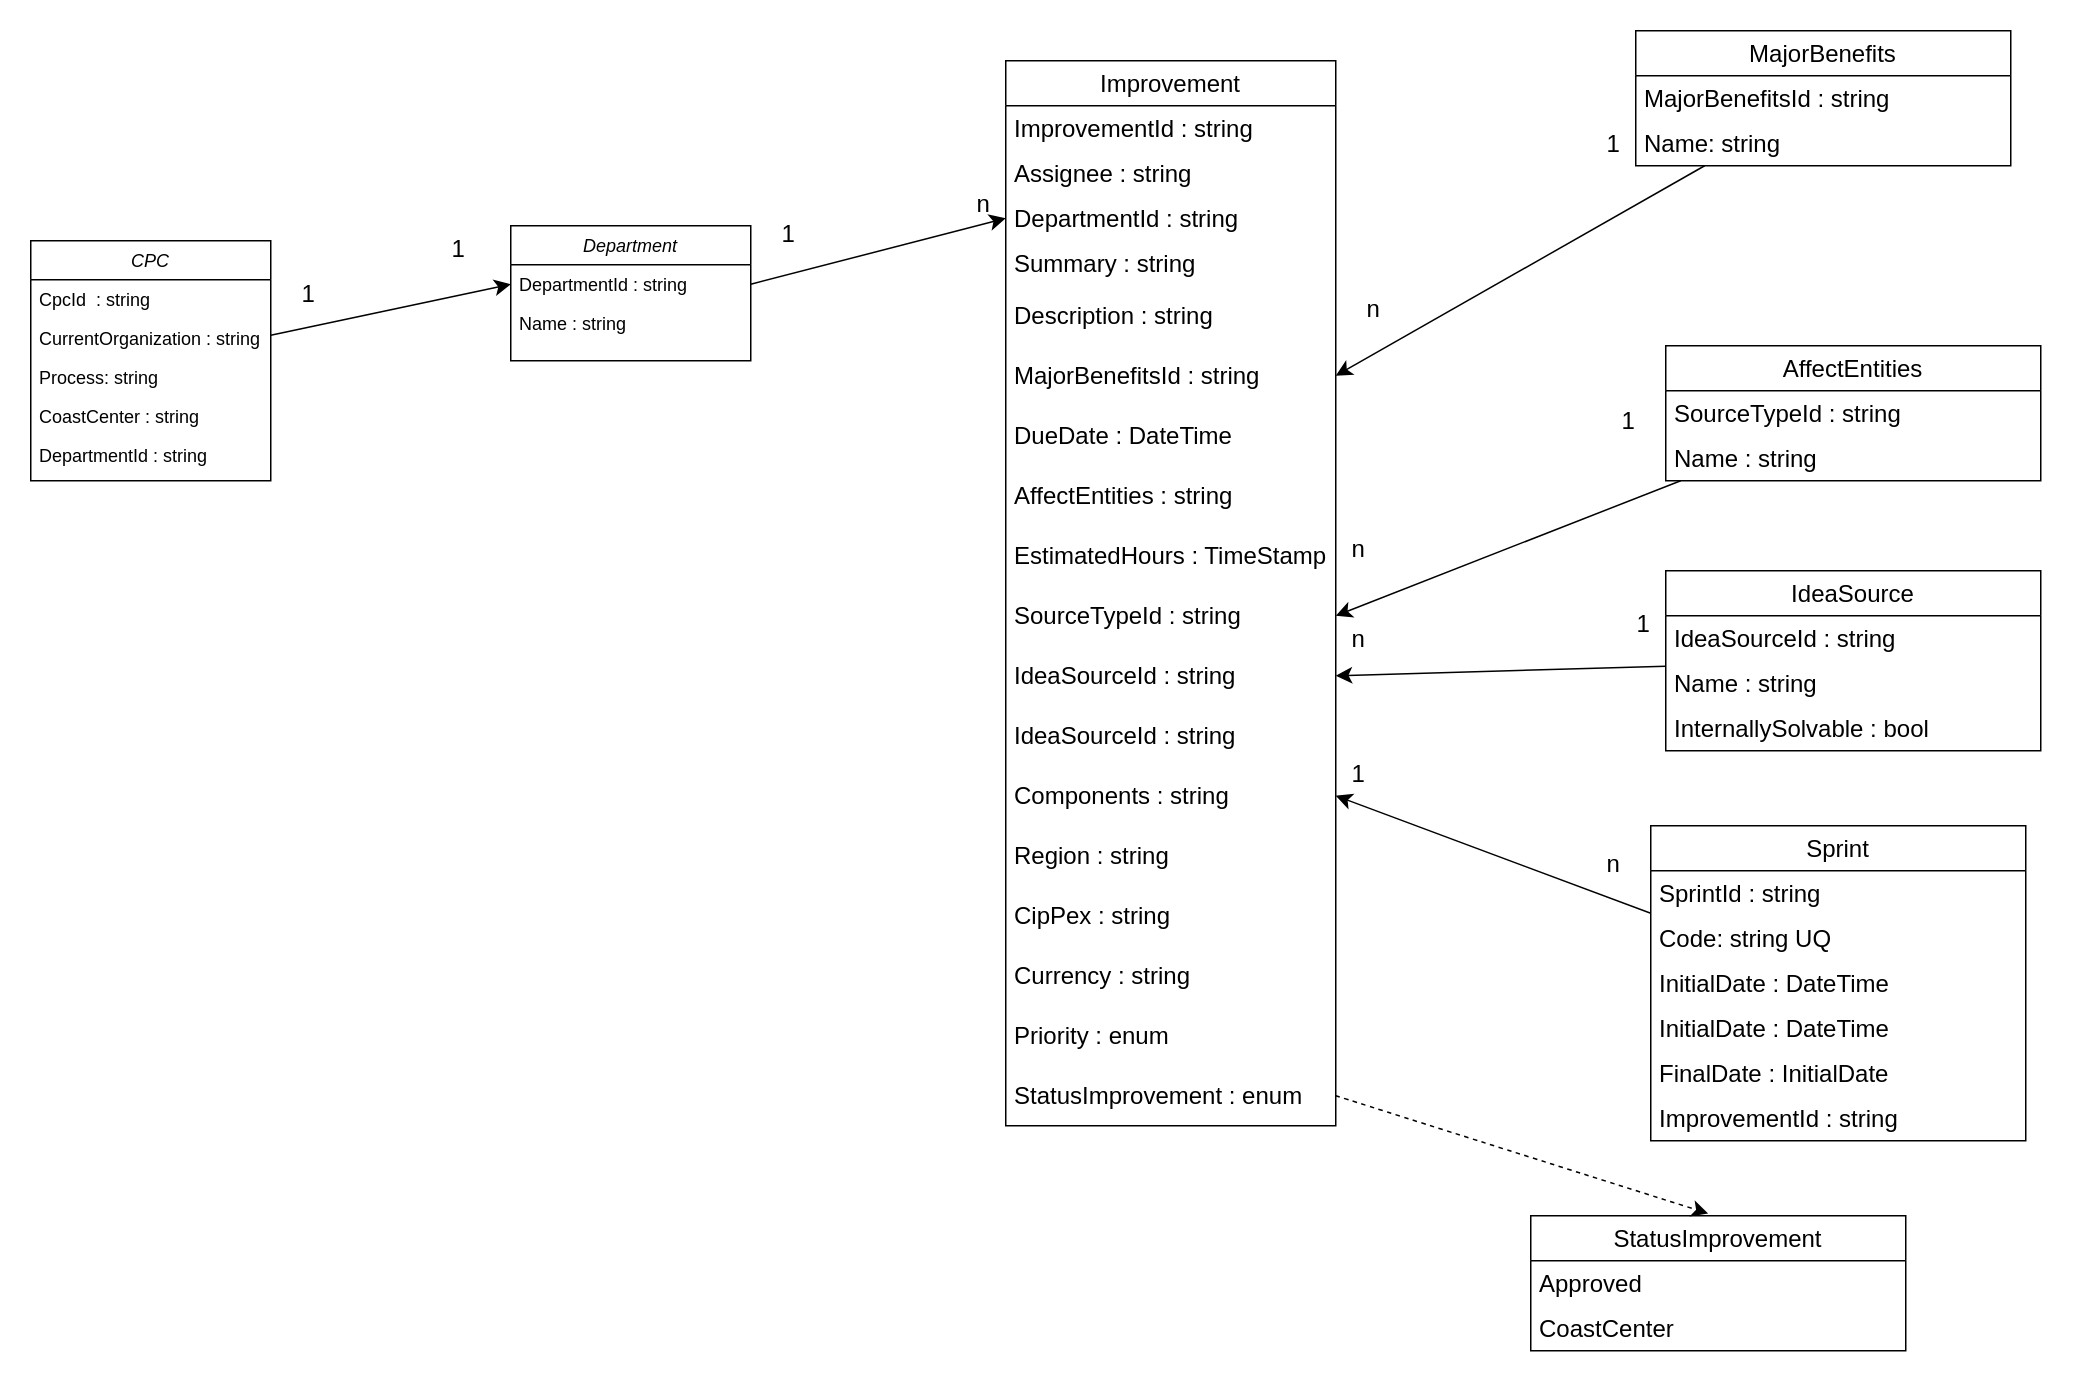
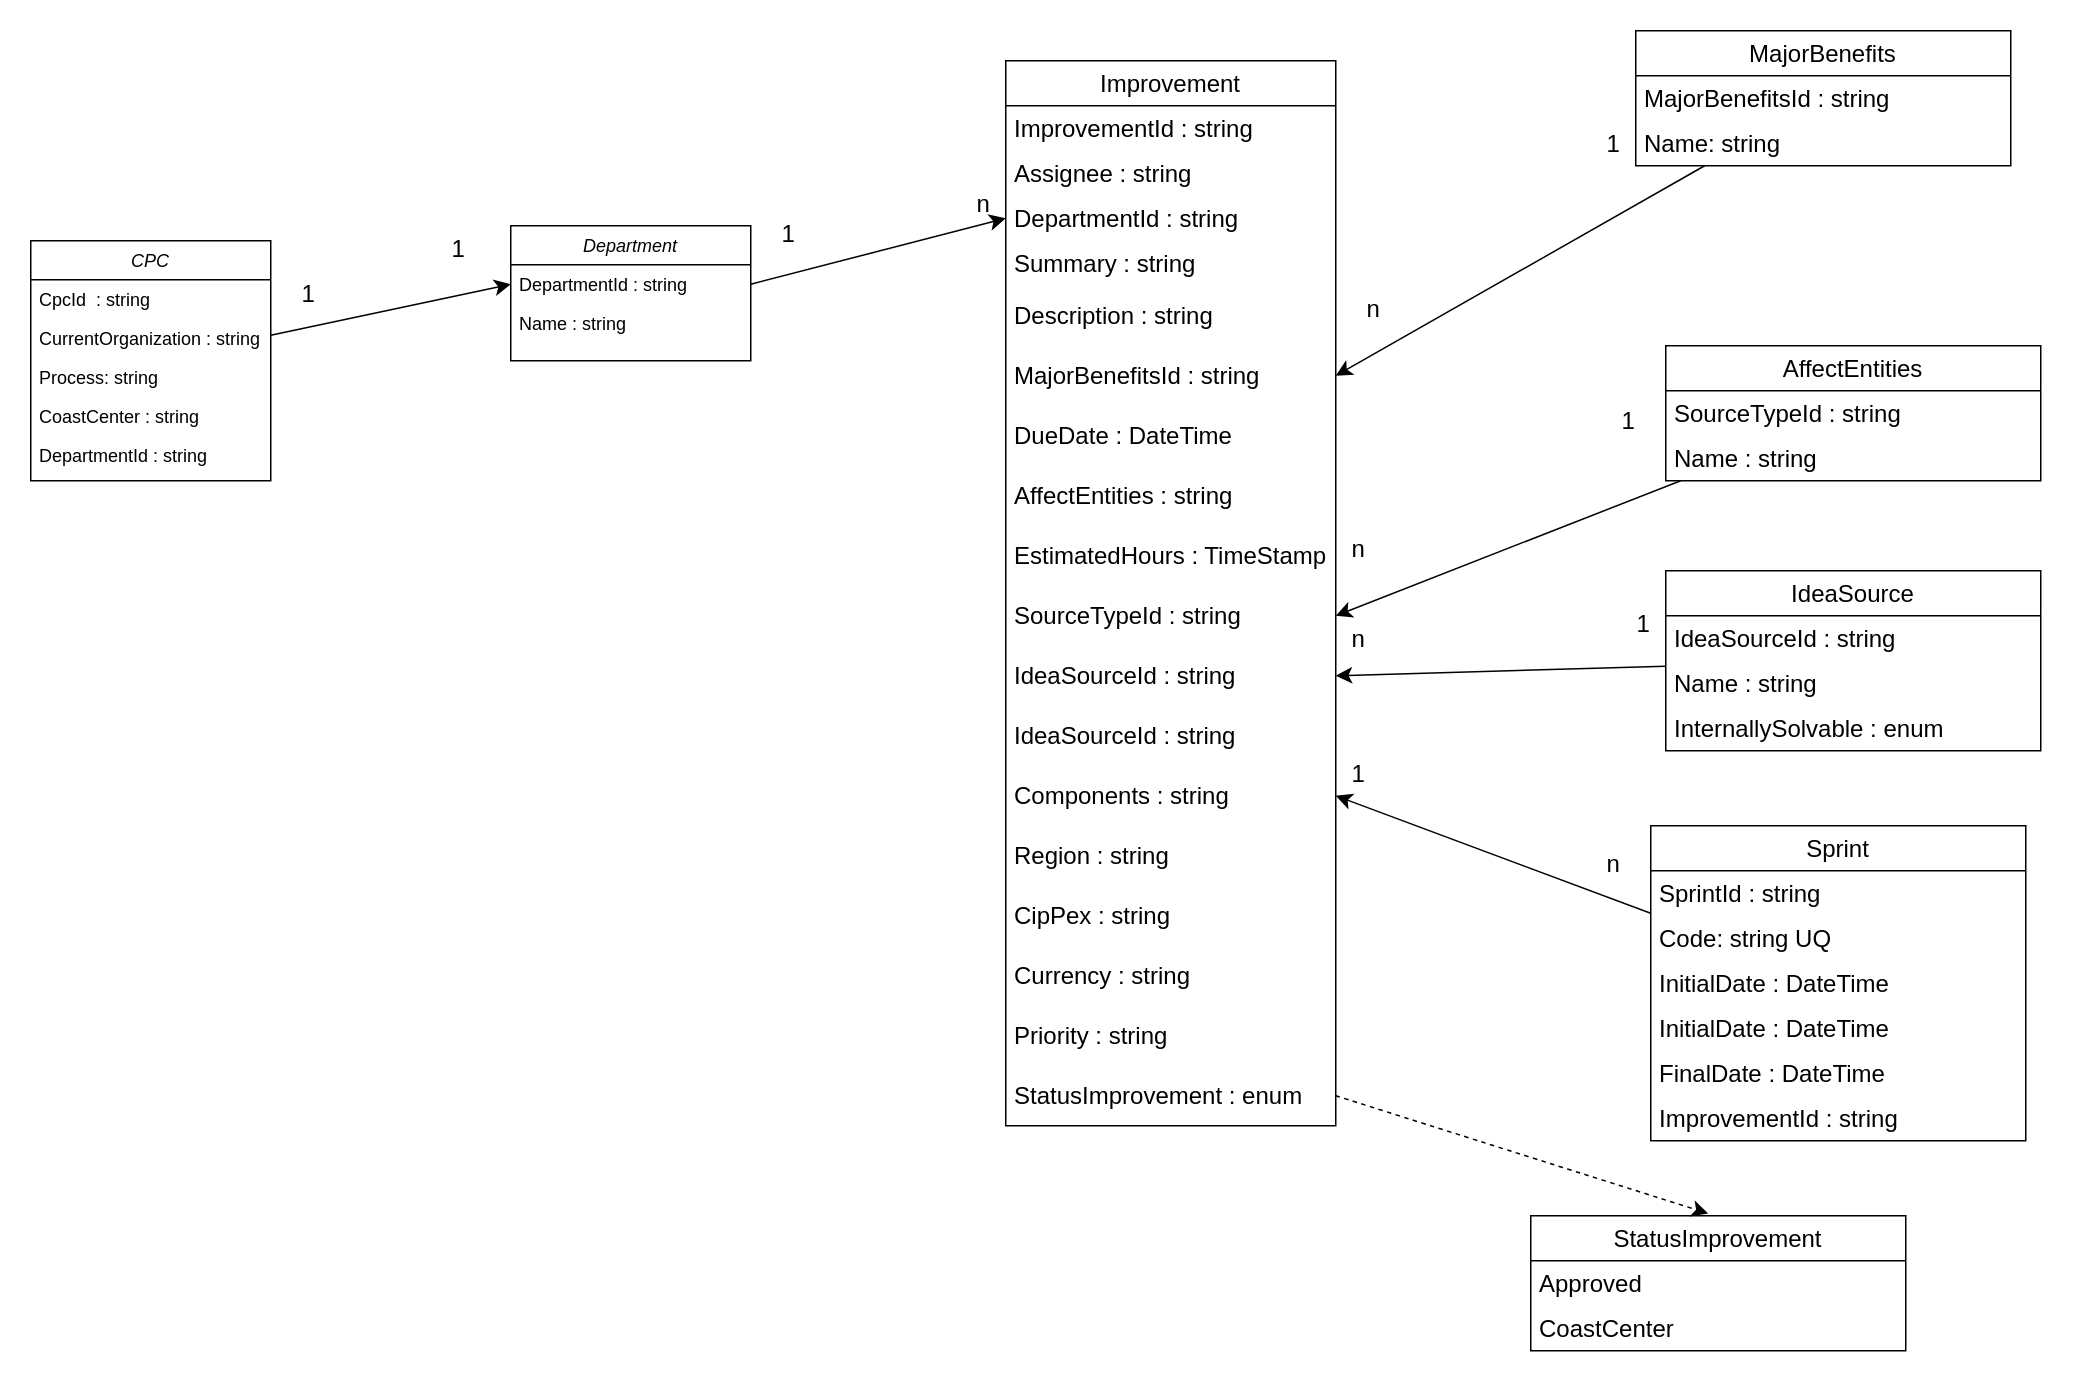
node "InternallySolvable : bool": label "InternallySolvable : bool" -> "InternallySolvable : enum"
node "Priority : enum": label "Priority : enum" -> "Priority : string"
node "FinalDate : InitialDate": label "FinalDate : InitialDate" -> "FinalDate : DateTime"
